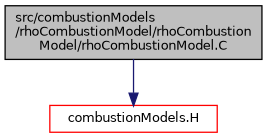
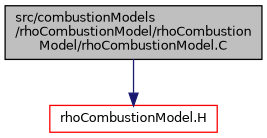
node "combustionModels.H": label "combustionModels.H" -> "rhoCombustionModel.H"
